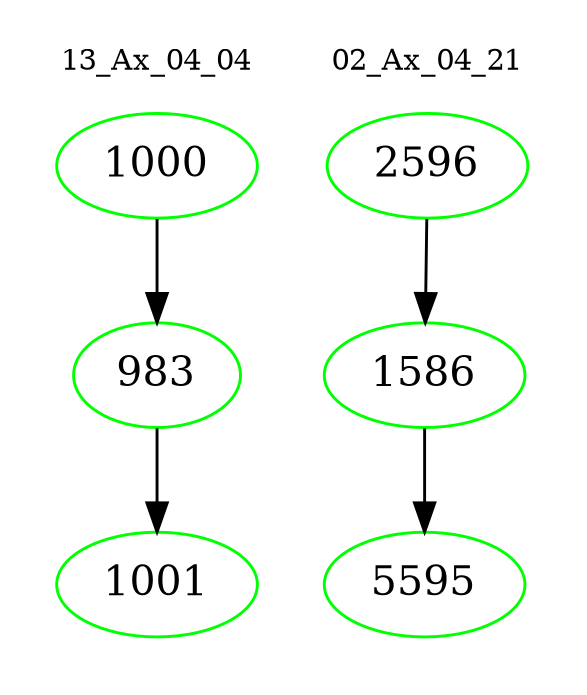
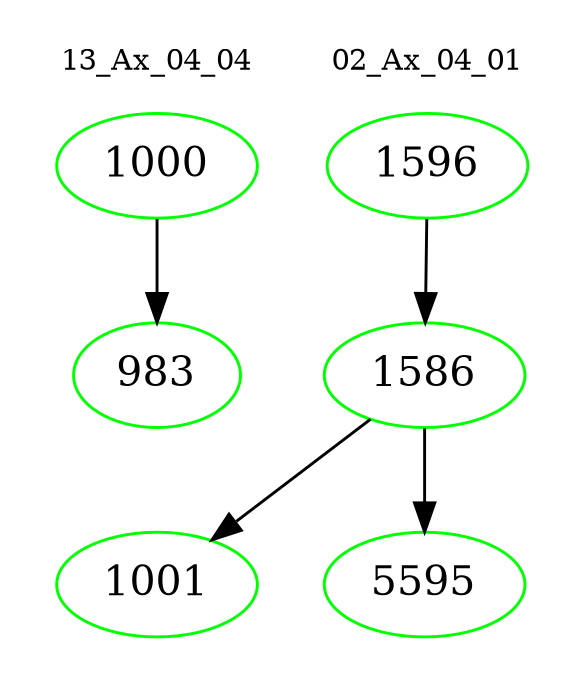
cluster "02_Ax_04_21": label "02_Ax_04_21" -> "02_Ax_04_01"
node "2596": label "2596" -> "1596"
edge "983" -> "1001": now "1586" -> "1001"
